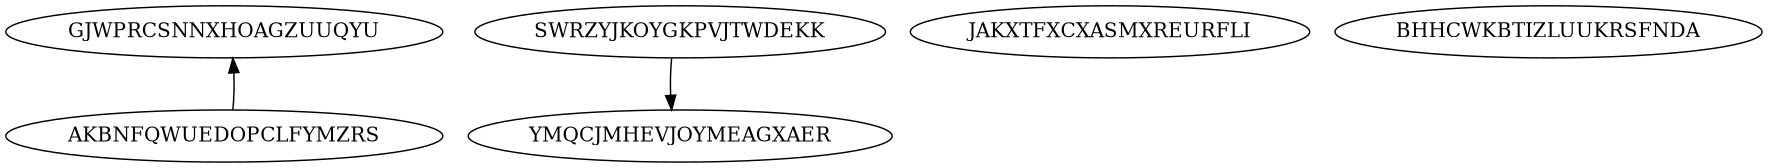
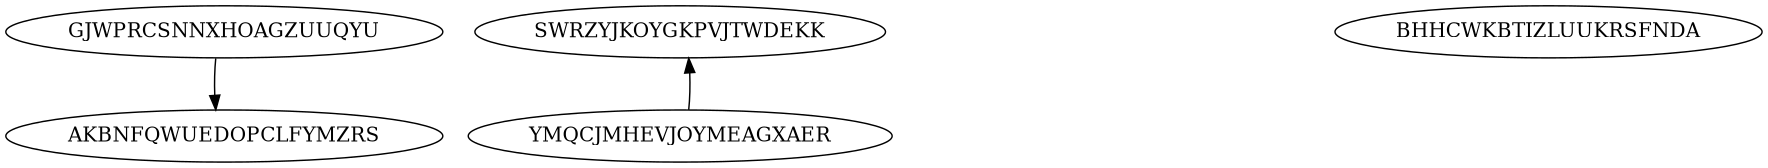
node "JAKXTFXCXASMXREURFLI": removed
edge "SWRZYJKOYGKPVJTWDEKK" -> "YMQCJMHEVJOYMEAGXAER": reversed
edge "AKBNFQWUEDOPCLFYMZRS" -> "GJWPRCSNNXHOAGZUUQYU": reversed
